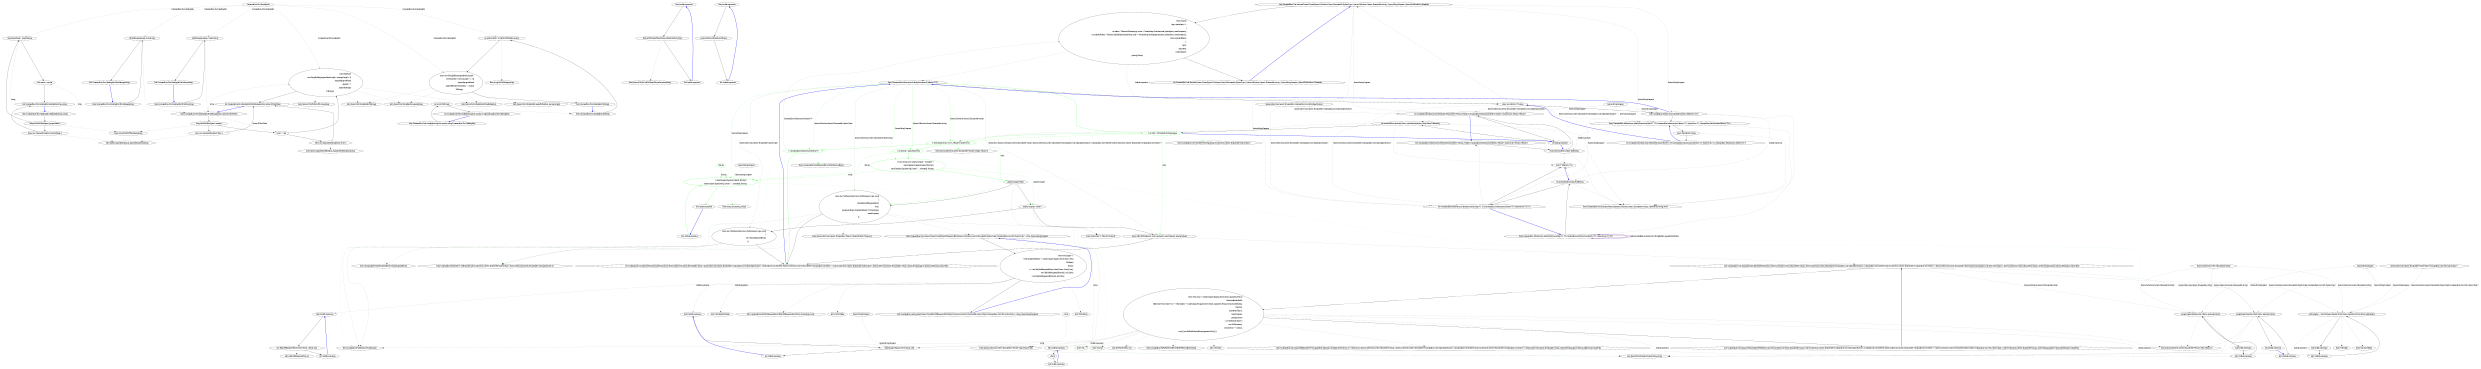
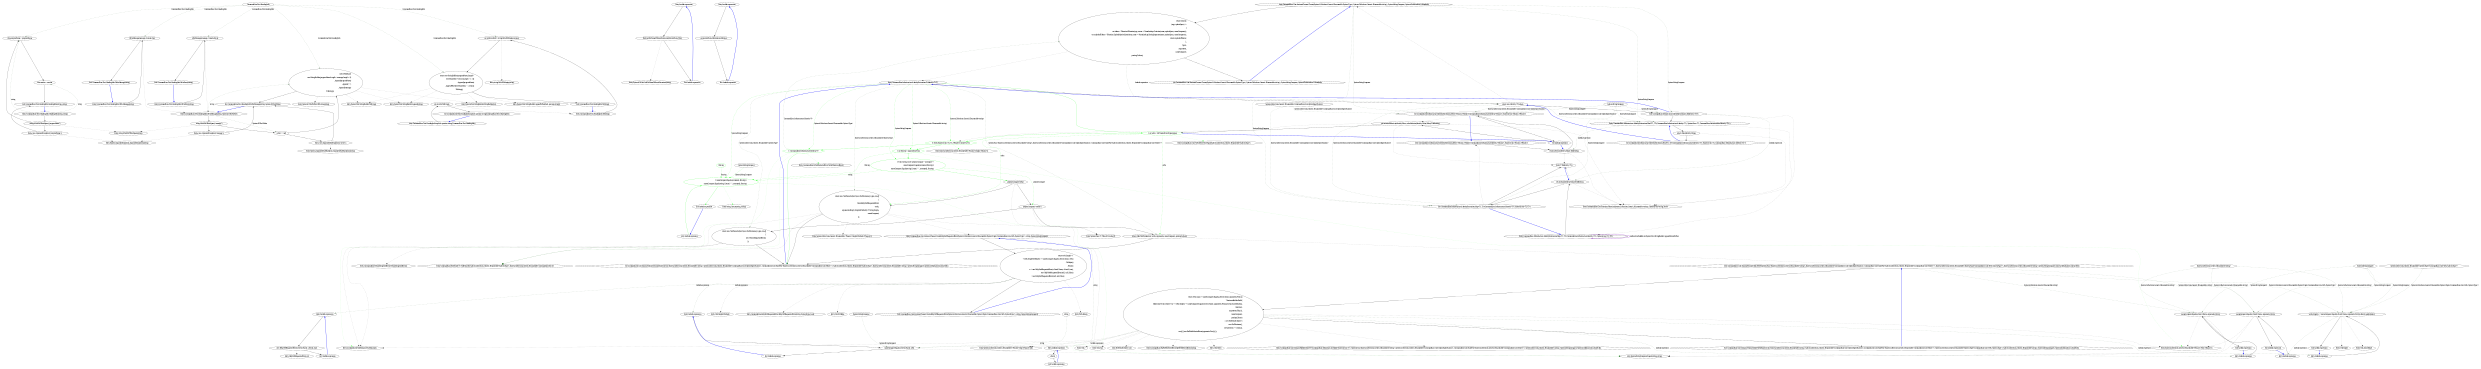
node "throw new ArgumentException(''false'');": label "throw new ArgumentException(''false'');" -> "throw new ArgumentException(''message'');"
